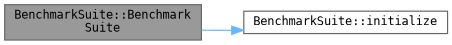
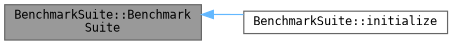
edge "BenchmarkSuite::Benchmark Suite" -> "BenchmarkSuite::initialize": reversed
